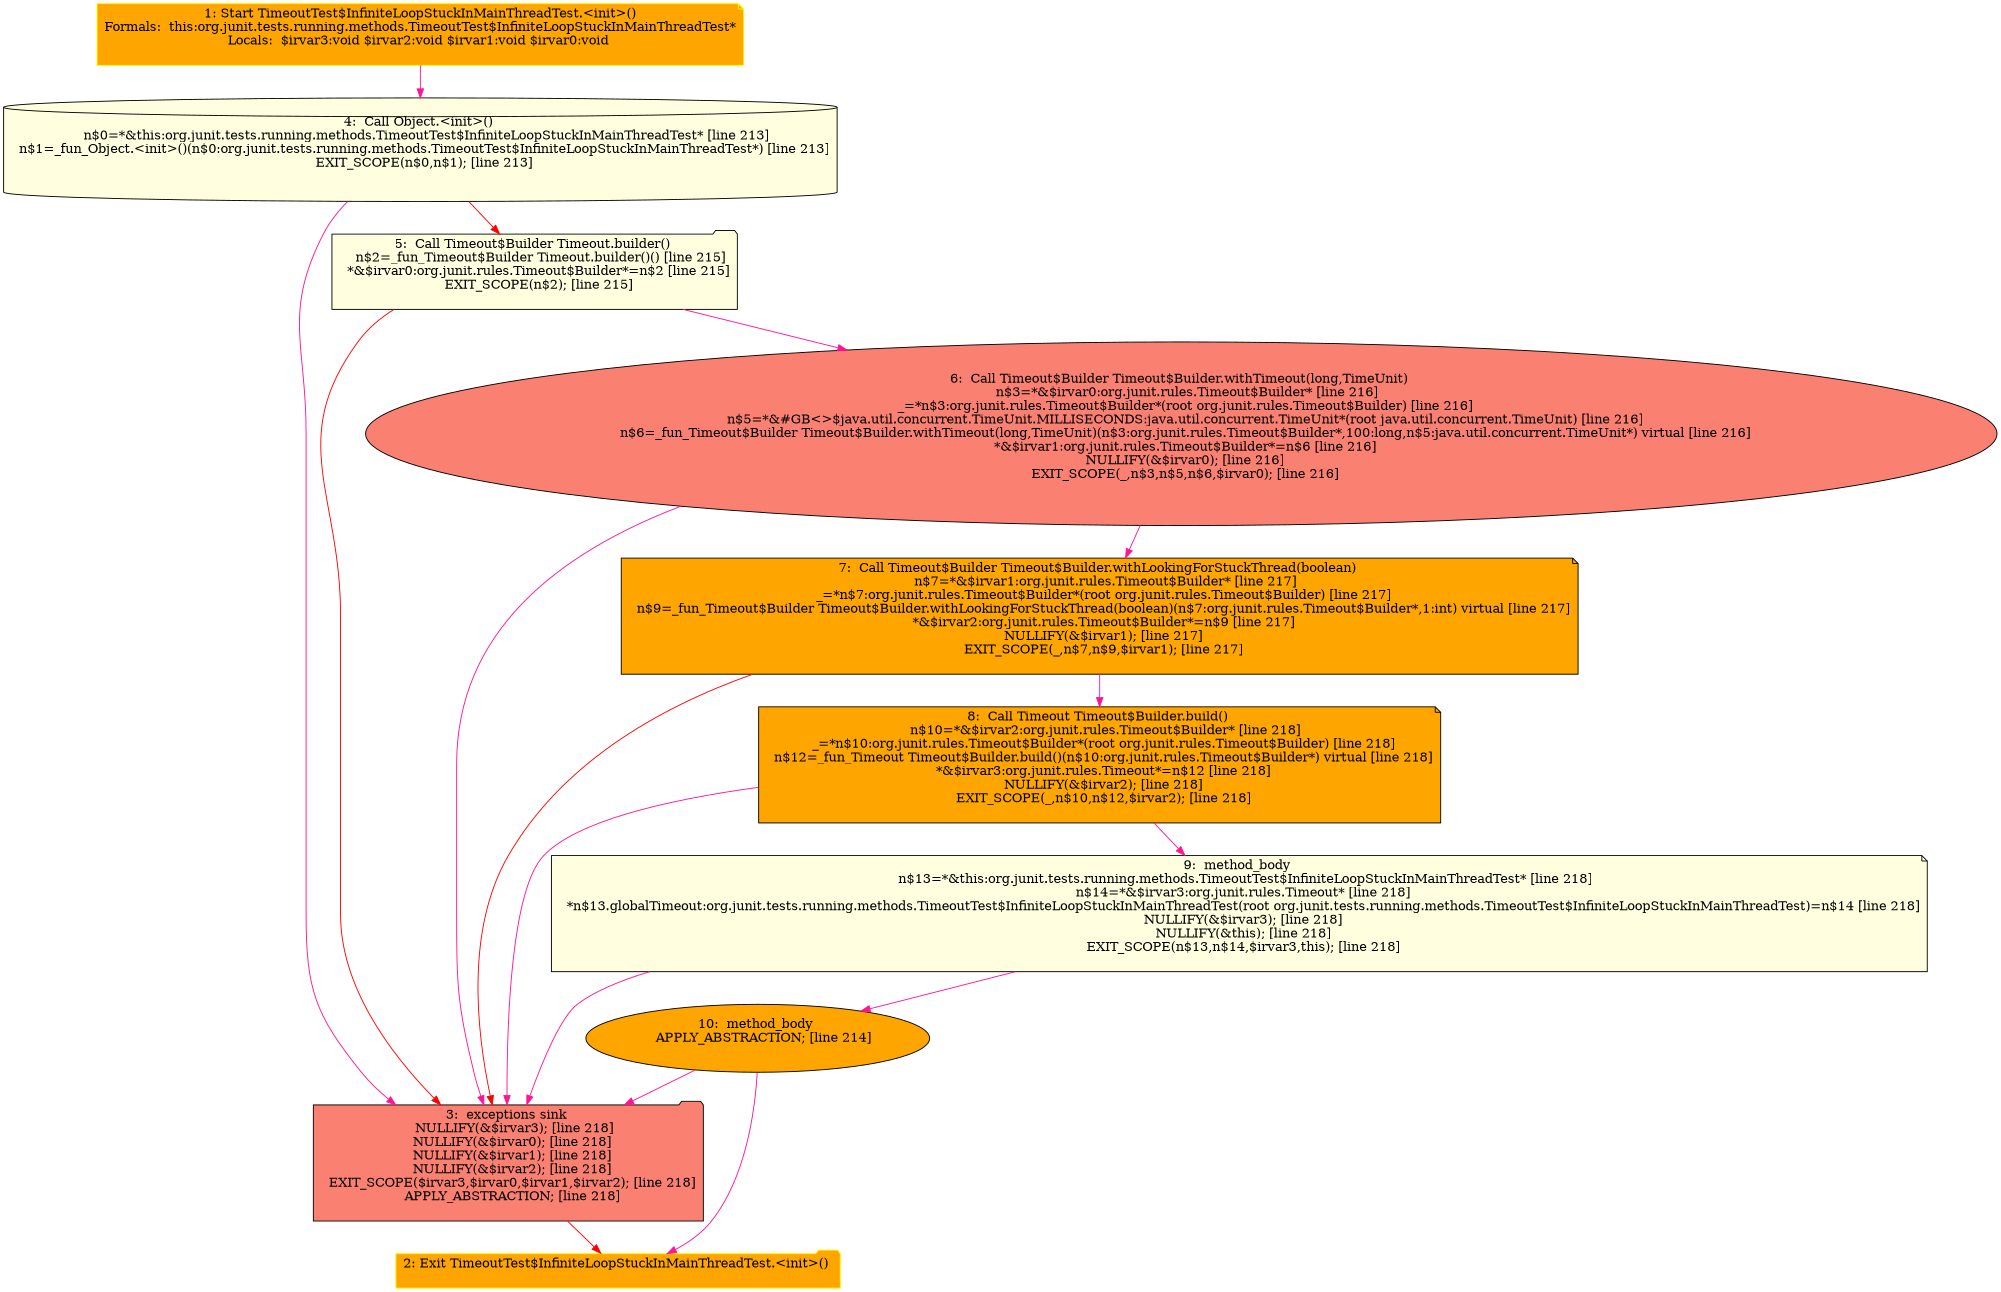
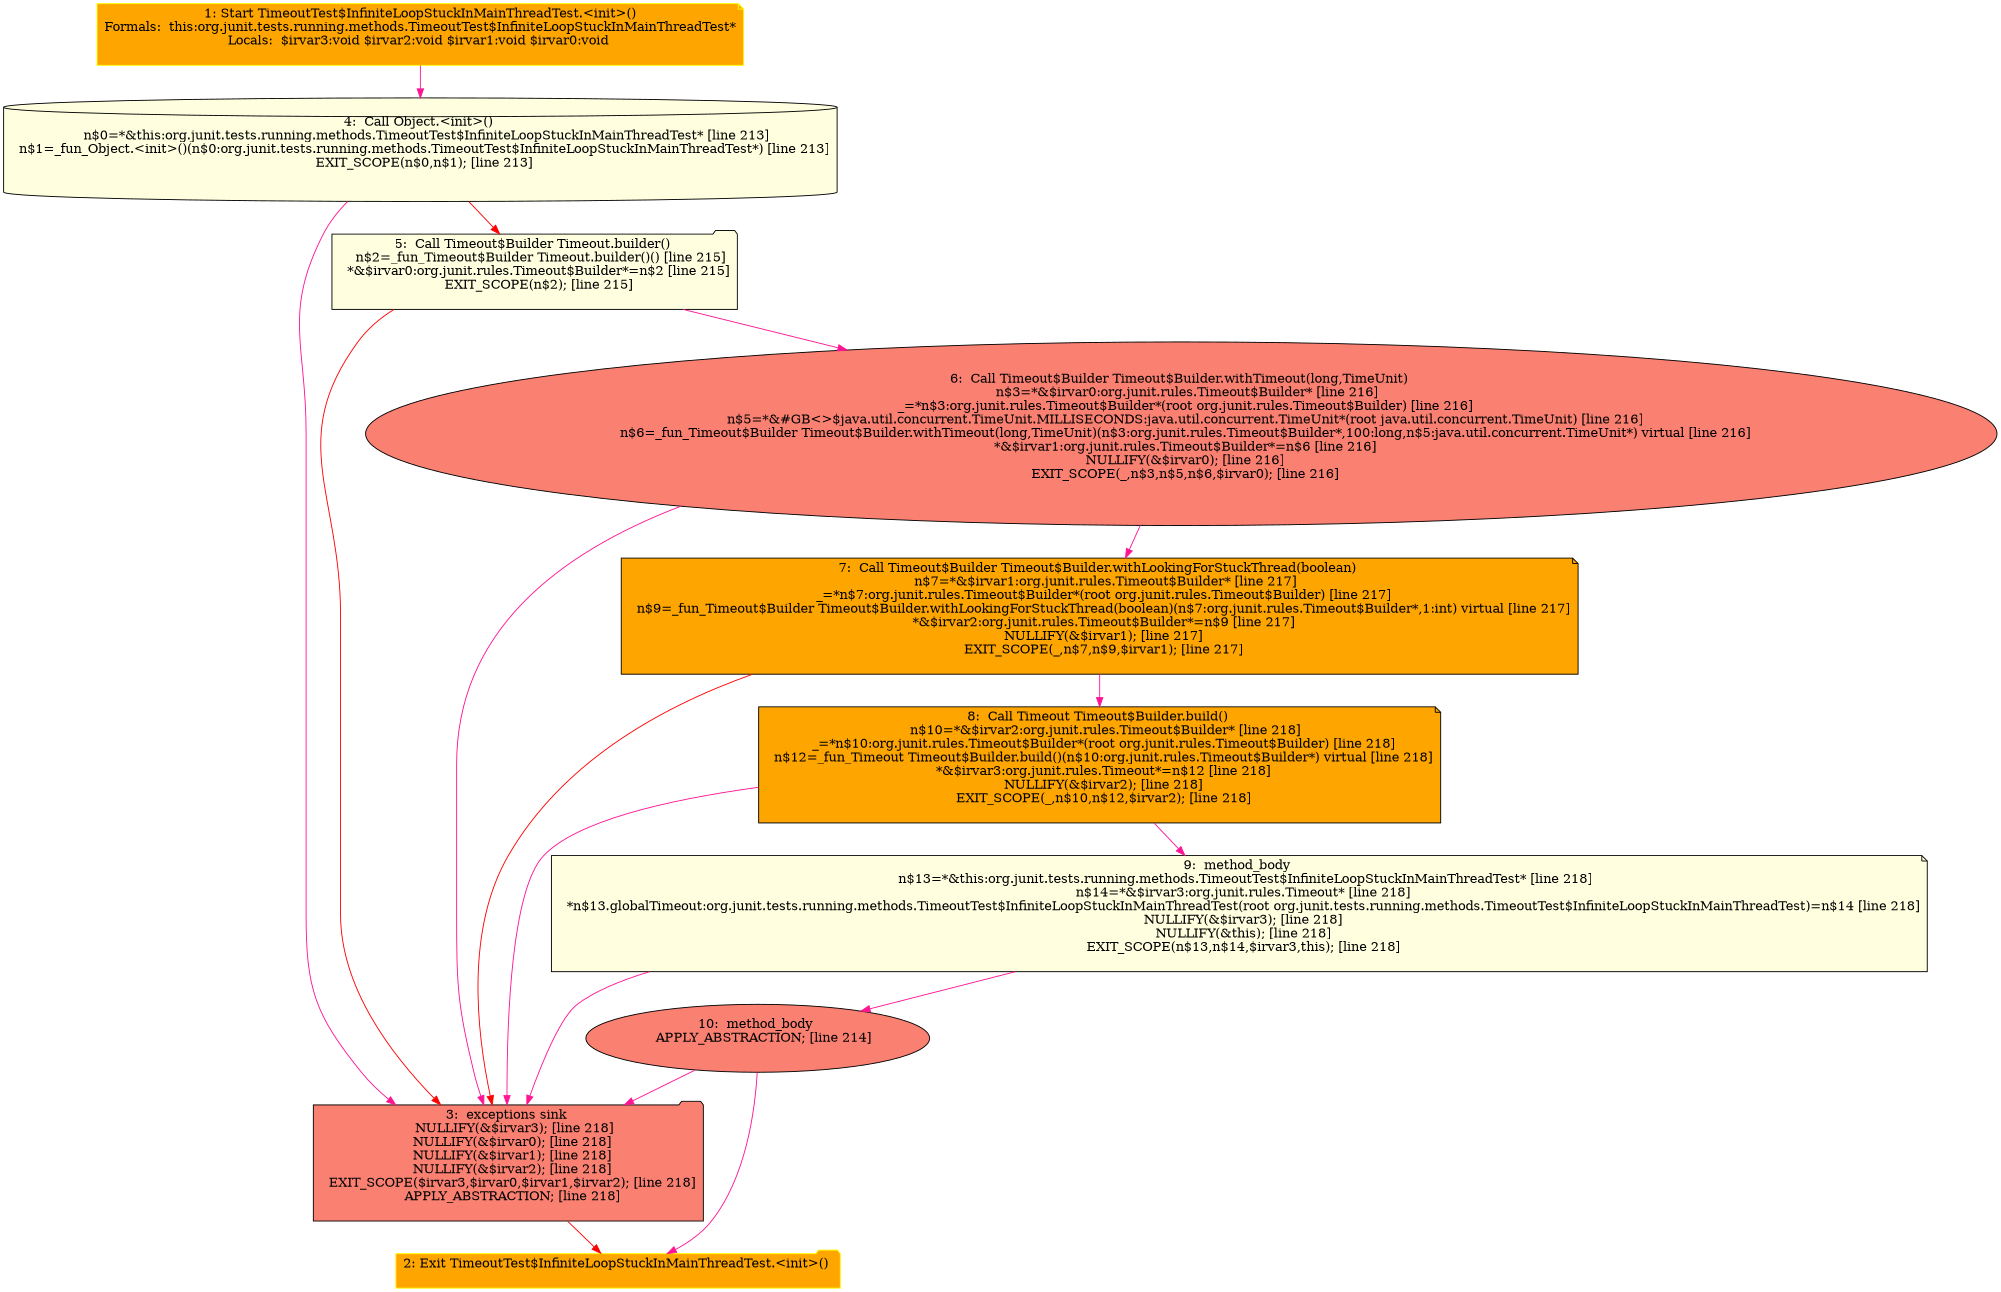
node "10:  method_body APPLY_ABSTRACTION; [line 214]": fillcolor orange -> salmon
